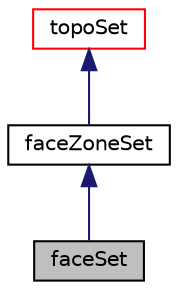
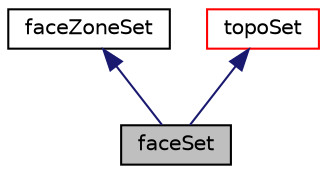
edge "faceZoneSet" -> "topoSet": now "faceSet" -> "topoSet"
